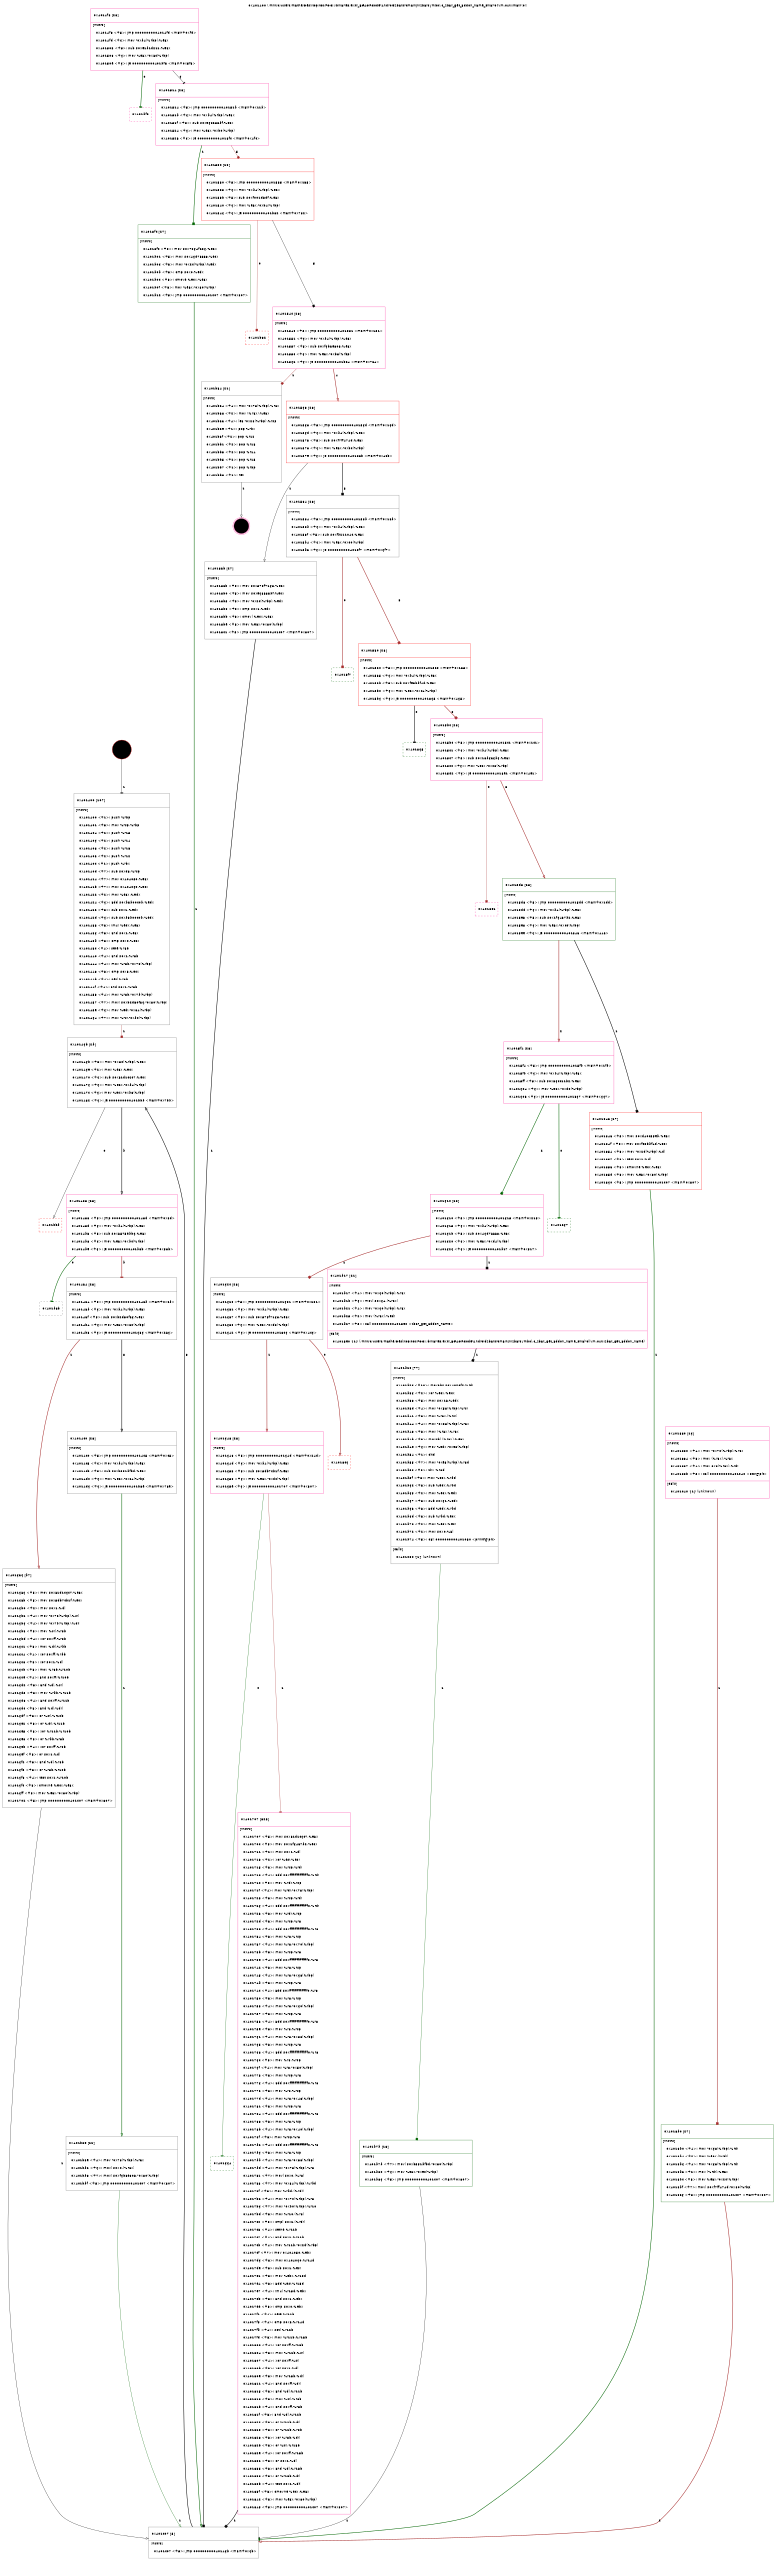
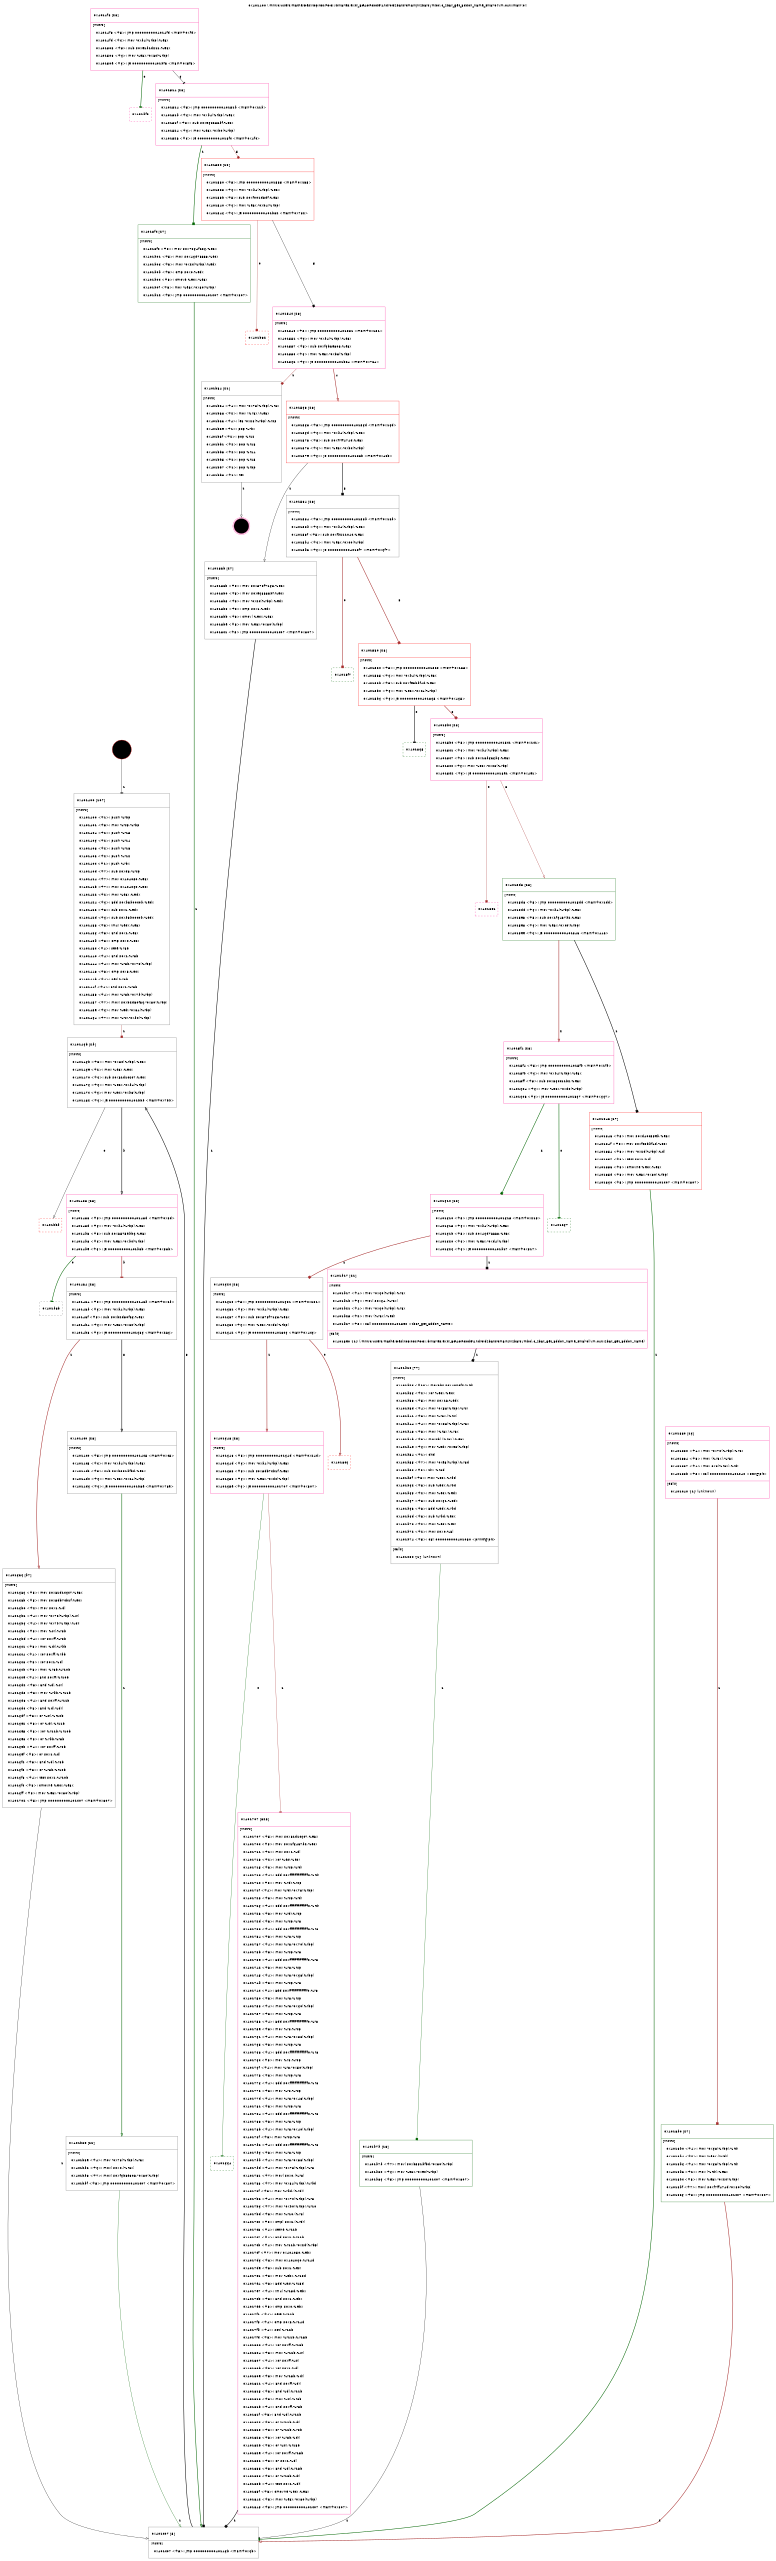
edge "0x4015bc [28]" -> "0x4015d8 [28]": style bold -> solid
